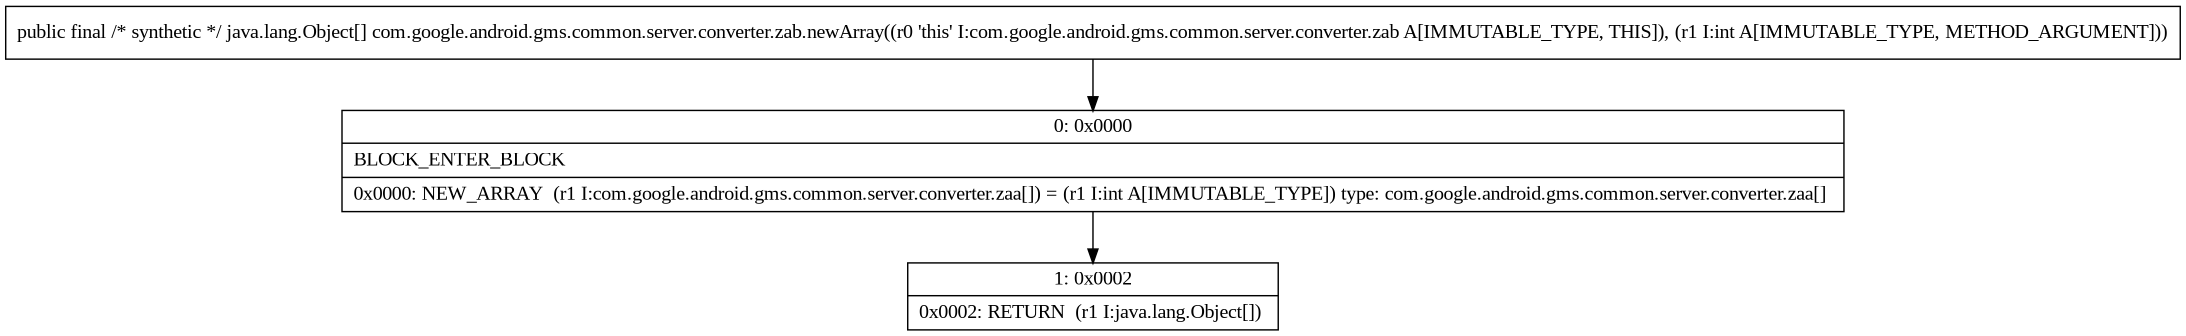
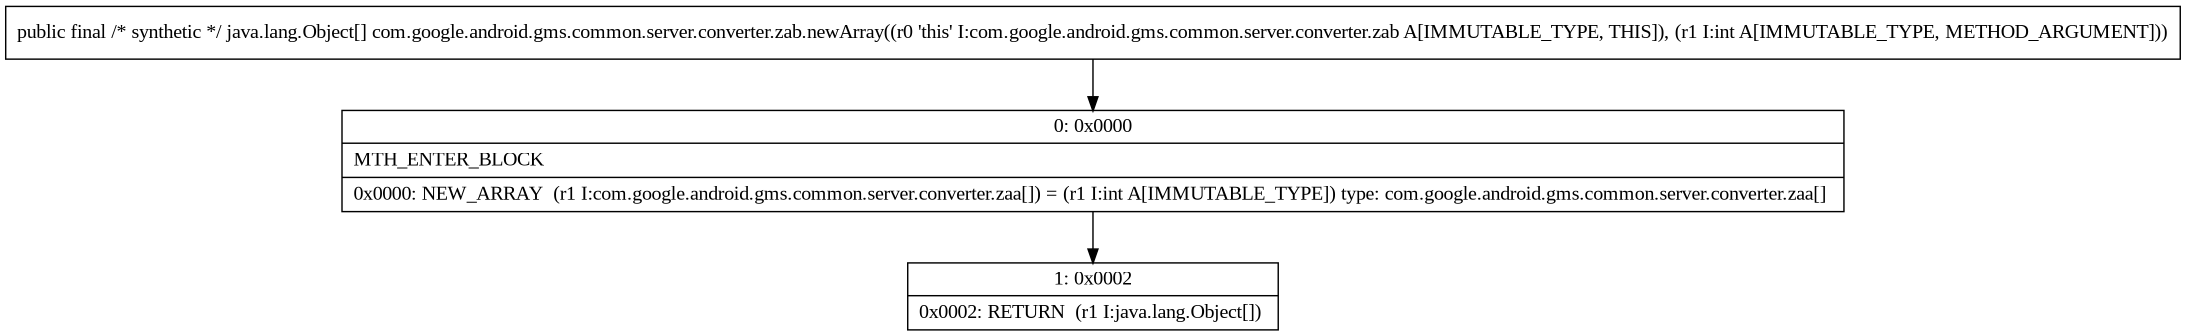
node "0: 0x0000": text "BLOCK_ENTER_BLOCK" -> "MTH_ENTER_BLOCK"
